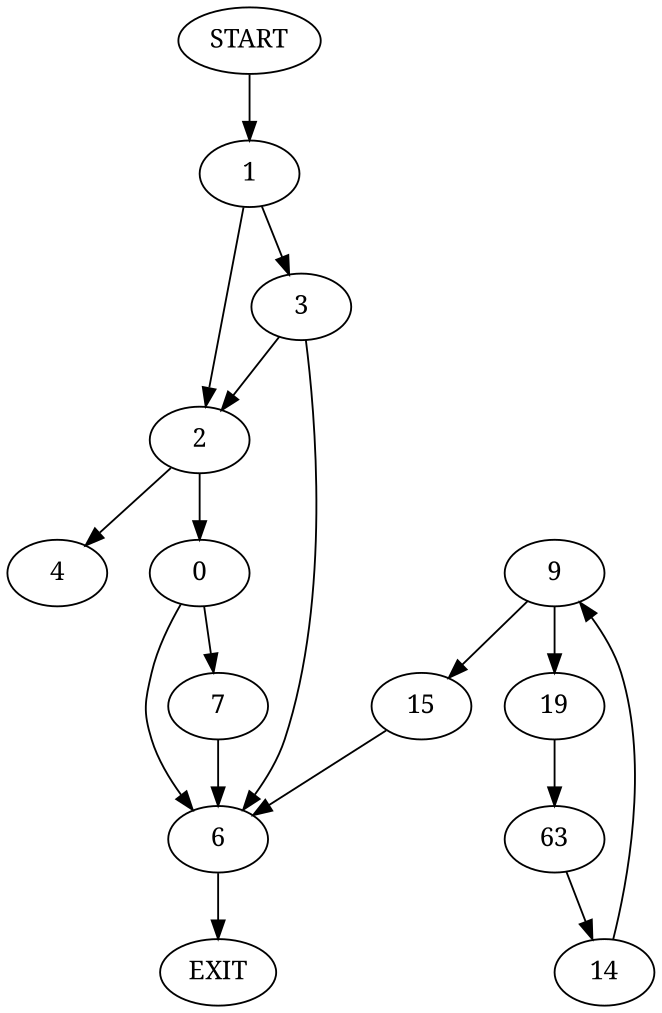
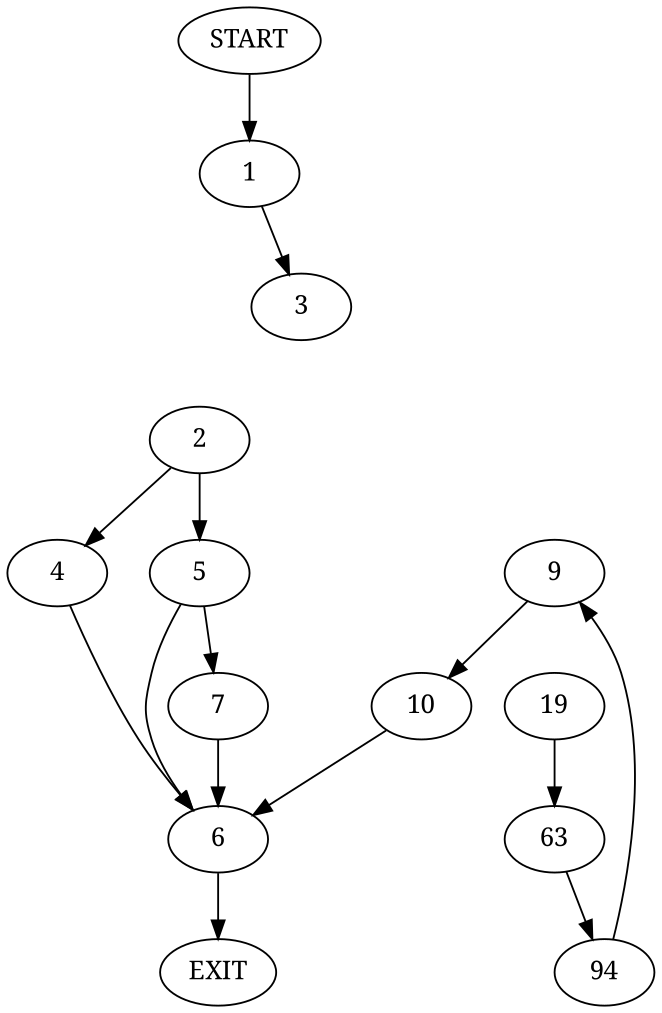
edge "1" -> "2": removed
edge "3" -> "2": removed
edge "3" -> "6": now "4" -> "6"
node "0": label "0" -> "5"
edge "9" -> "19": removed
node "15": label "15" -> "10"
node "14": label "14" -> "94"
